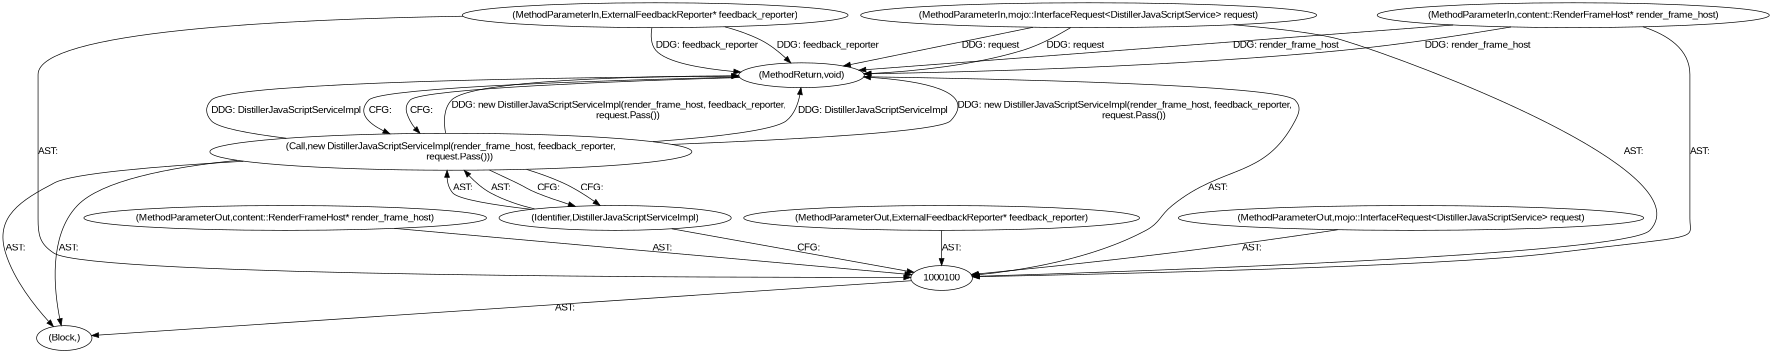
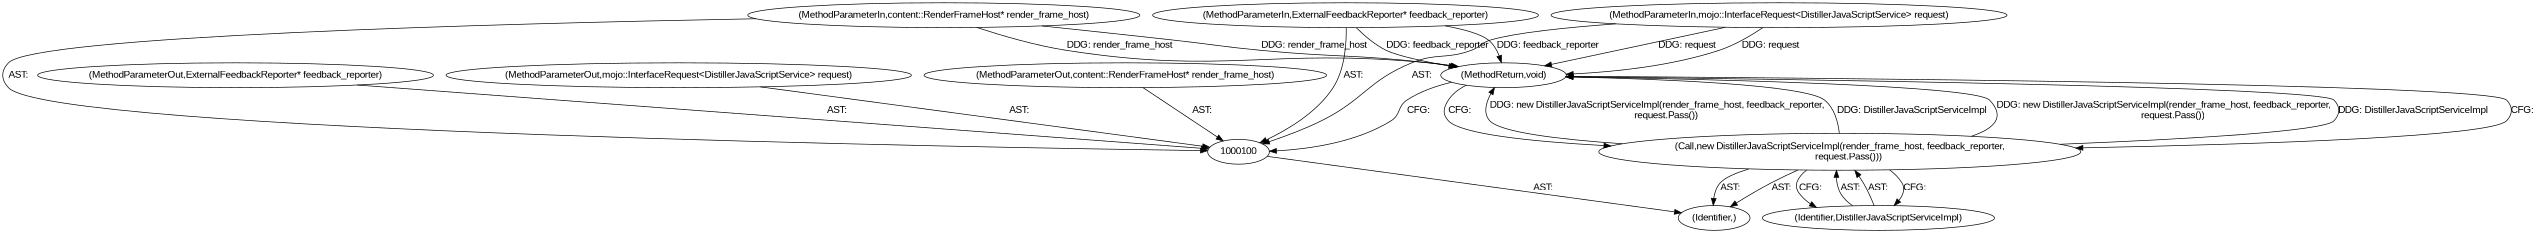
edge "(MethodReturn,void)" -> "1000100": label "AST: " -> "CFG: "
edge "(Identifier,DistillerJavaScriptServiceImpl)" -> "1000100": removed, label "CFG:"
node "(Block,)": label "(Block,)" -> "(Identifier,)"
